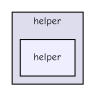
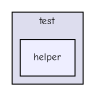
cluster "helper": label "helper" -> "test"
